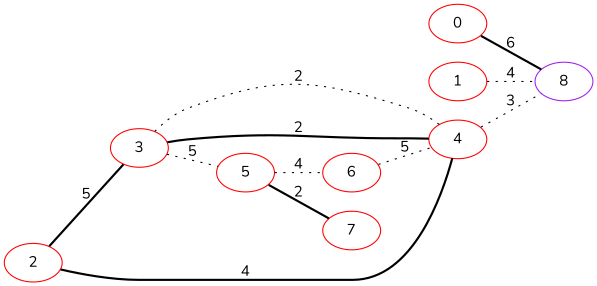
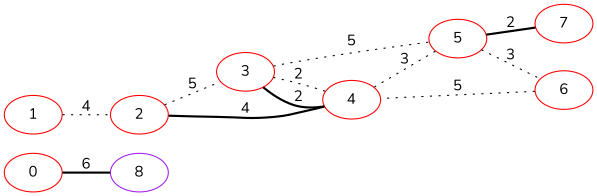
edge "1" -- "8": now "1" -- "2"
edge "8" -- "4": now "5" -- "4"
edge "5" -- "6": label "4" -> "3"
edge "3" -- "2": style bold -> dotted
